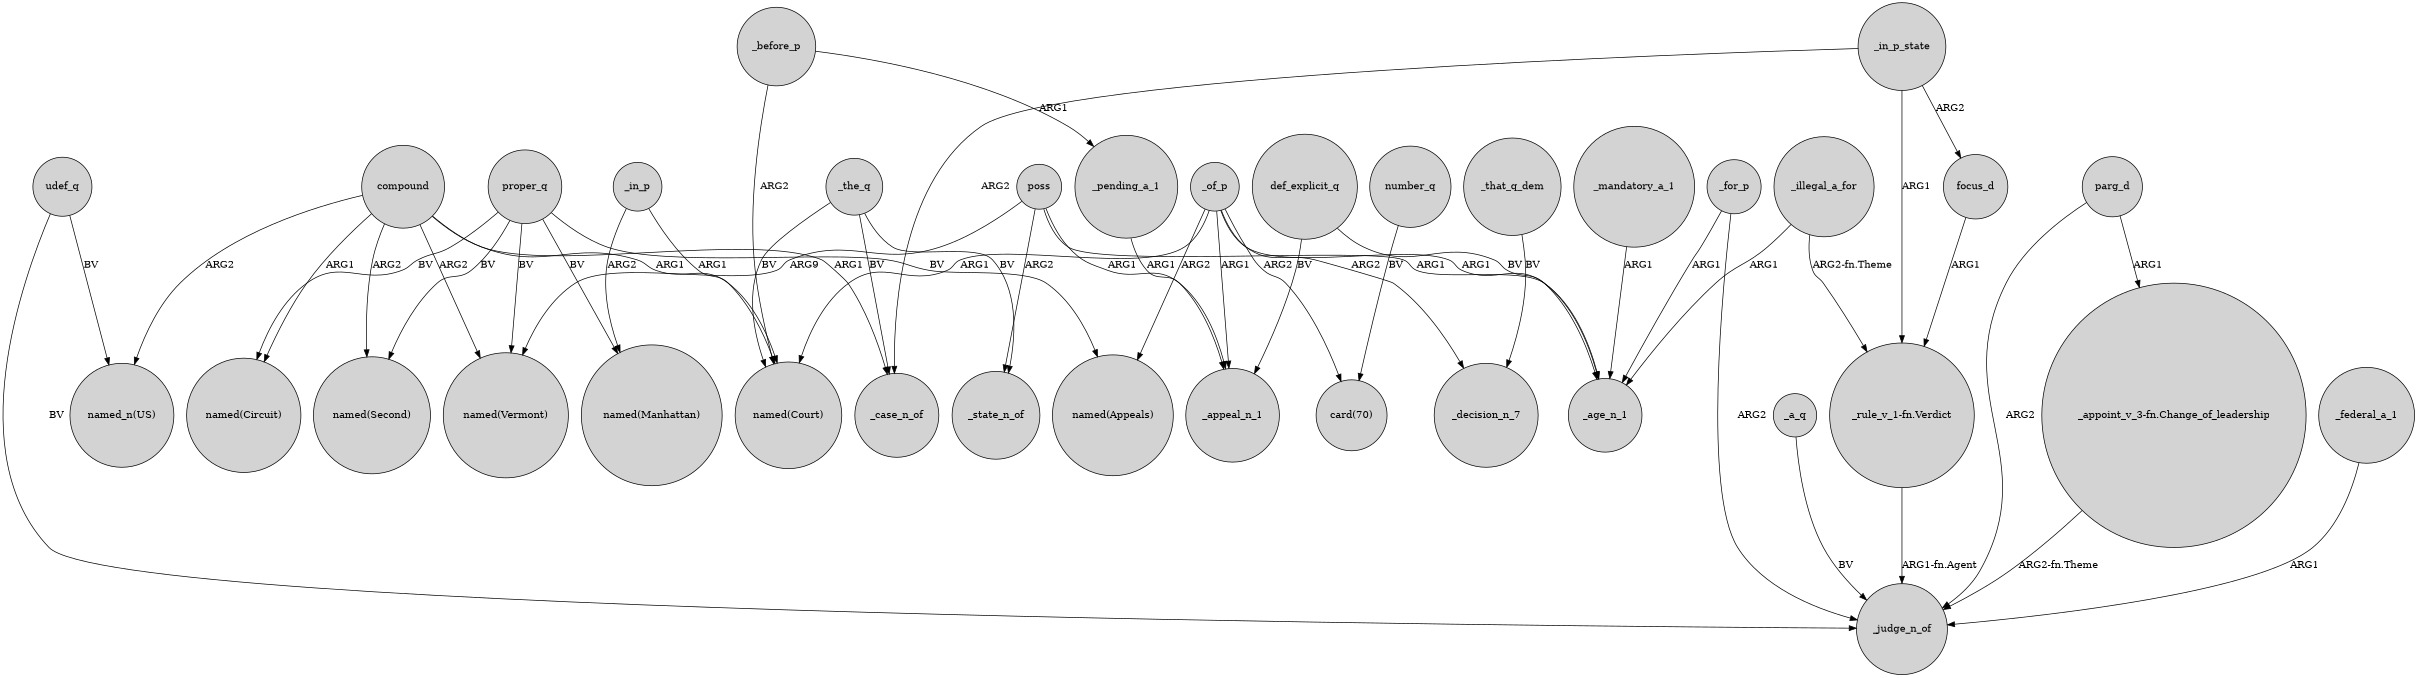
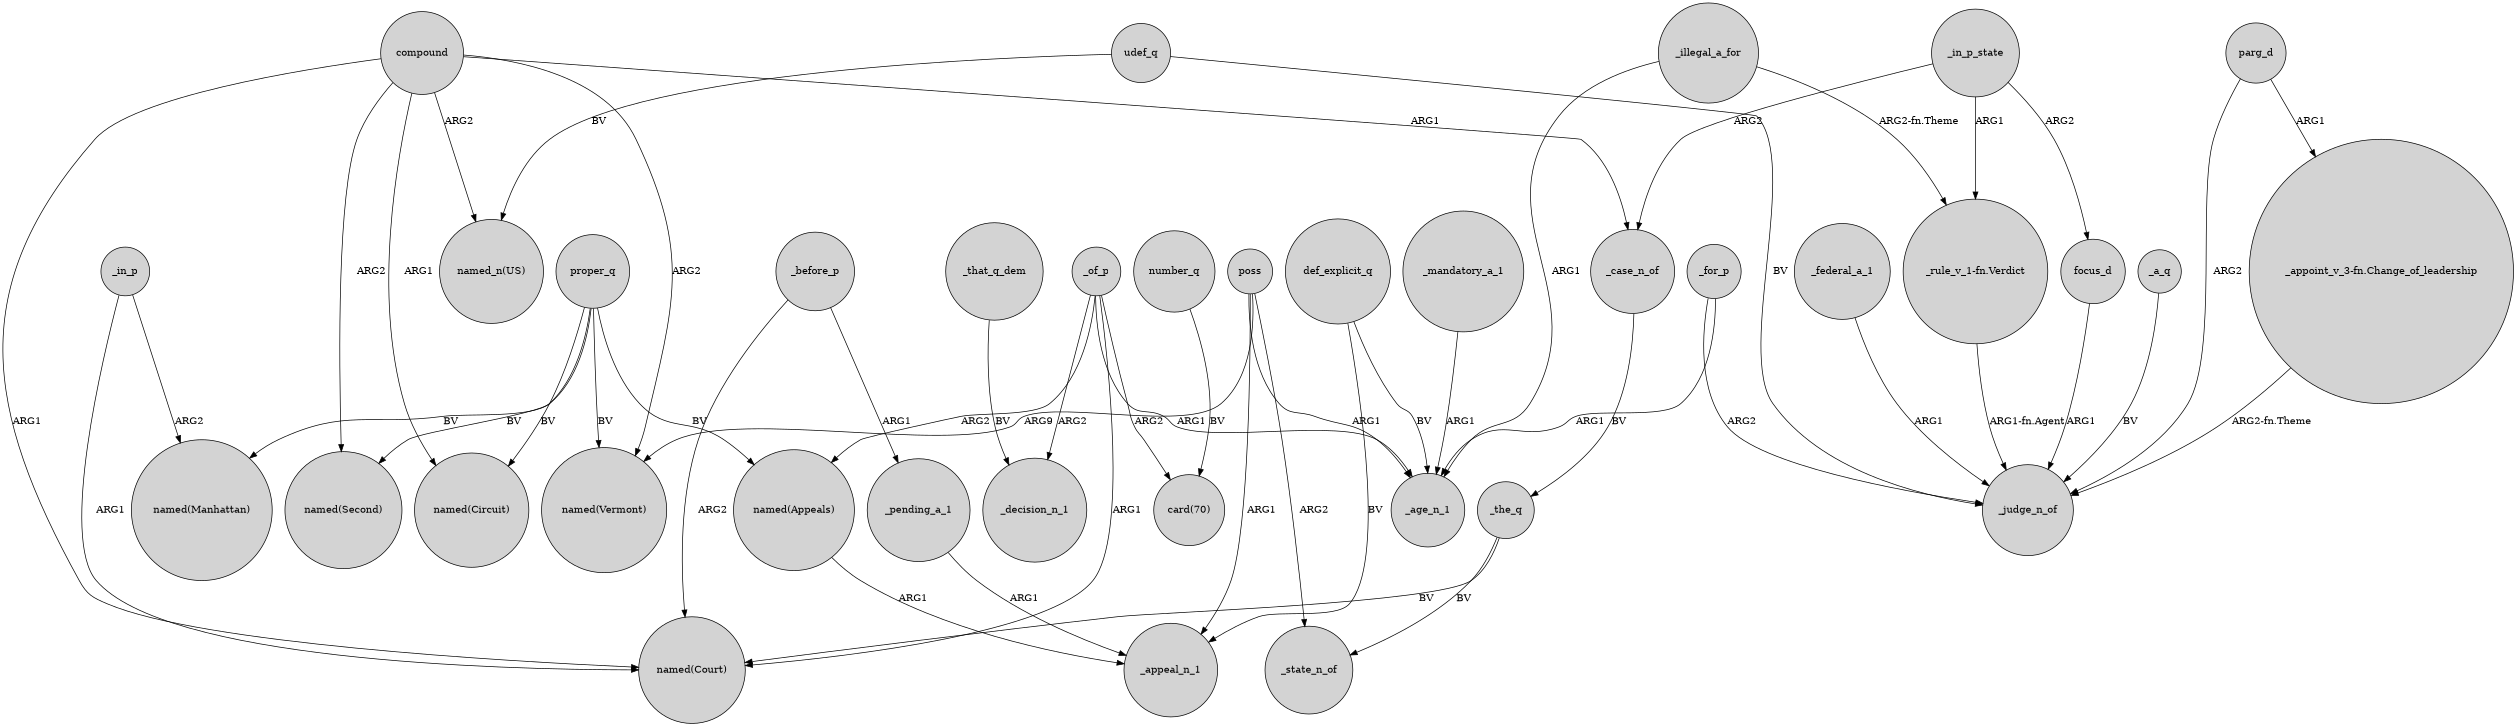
edge "focus_d" -> "_rule_v_1-fn.Verdict": now "focus_d" -> "_judge_n_of"
edge "_of_p" -> "_appeal_n_1": now "named(Appeals)" -> "_appeal_n_1"
edge "_the_q" -> "_case_n_of": reversed
node "_decision_n_7": label "_decision_n_7" -> "_decision_n_1"
